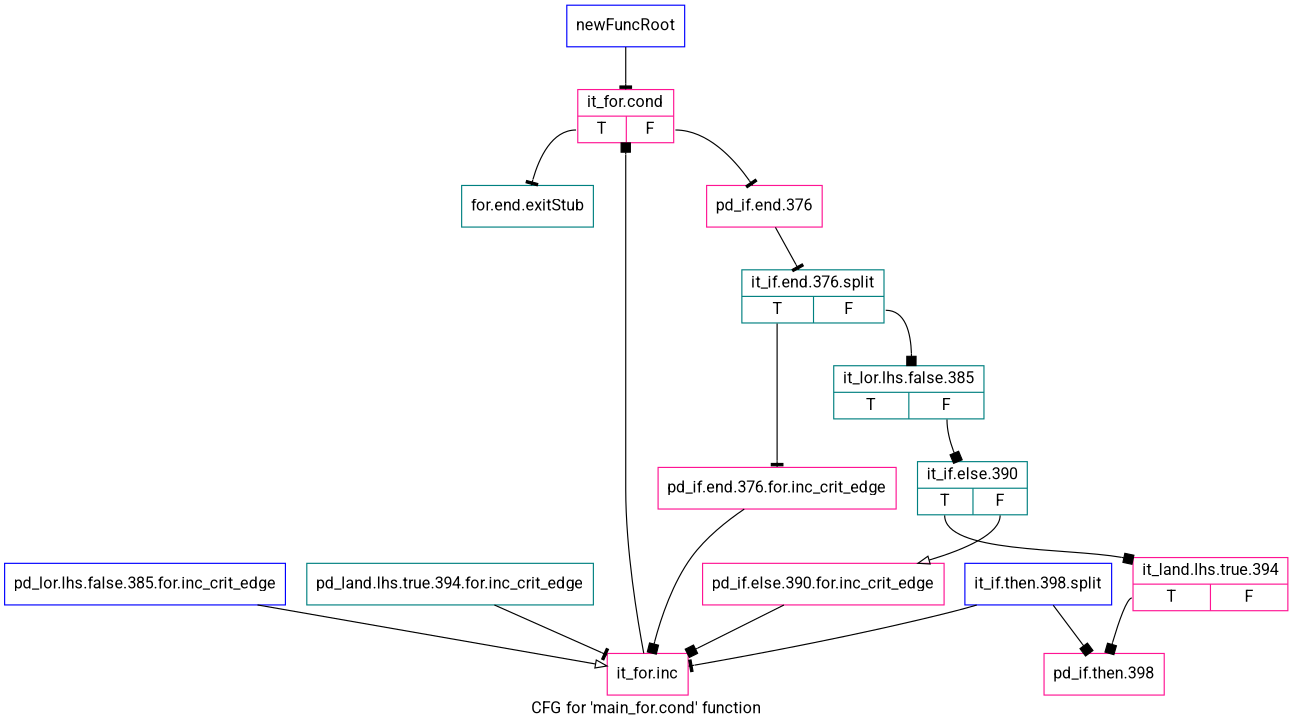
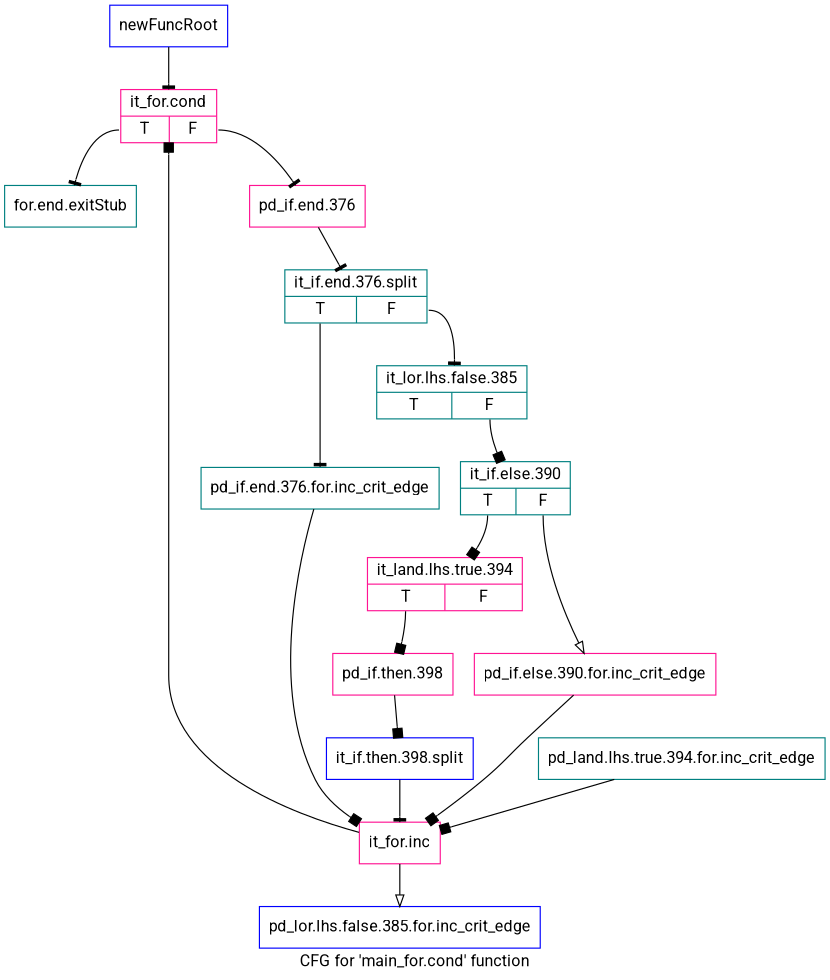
edge "it_if.end.376.split" -> "it_lor.lhs.false.385": arrowhead box -> tee
node "pd_if.end.376.for.inc_crit_edge": color deeppink -> teal
edge "it_if.then.398.split" -> "pd_if.then.398": reversed
edge "pd_land.lhs.true.394.for.inc_crit_edge" -> "it_for.inc": arrowhead tee -> box
edge "pd_lor.lhs.false.385.for.inc_crit_edge" -> "it_for.inc": reversed
